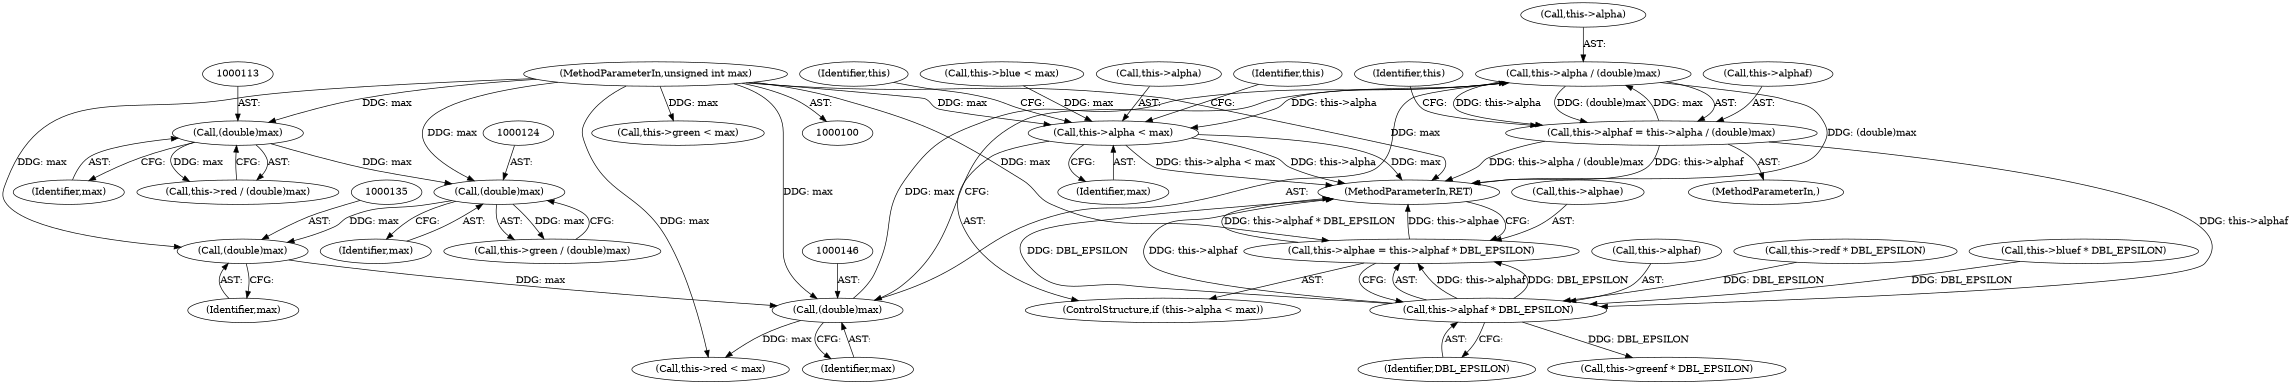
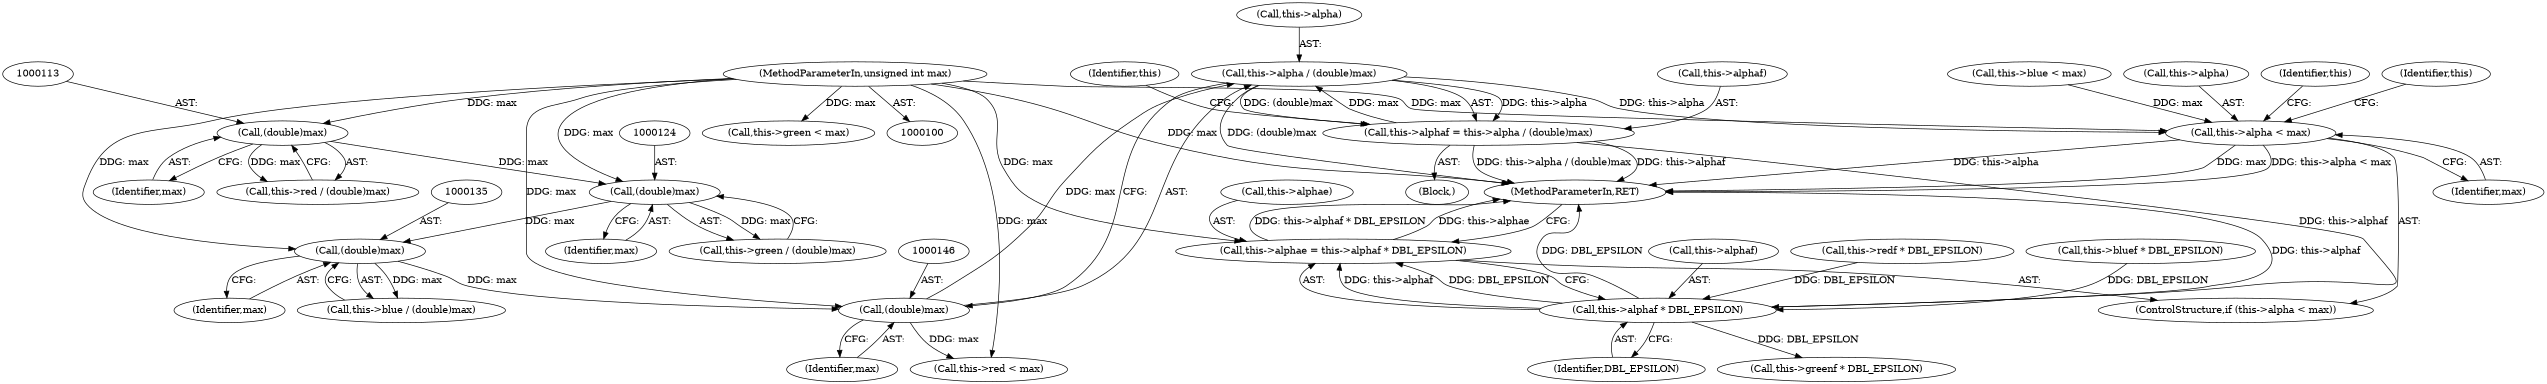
node "(MethodParameterIn,)": label "(MethodParameterIn,)" -> "(Block,)"
node "(Call,this->blue / (double)max)": added
